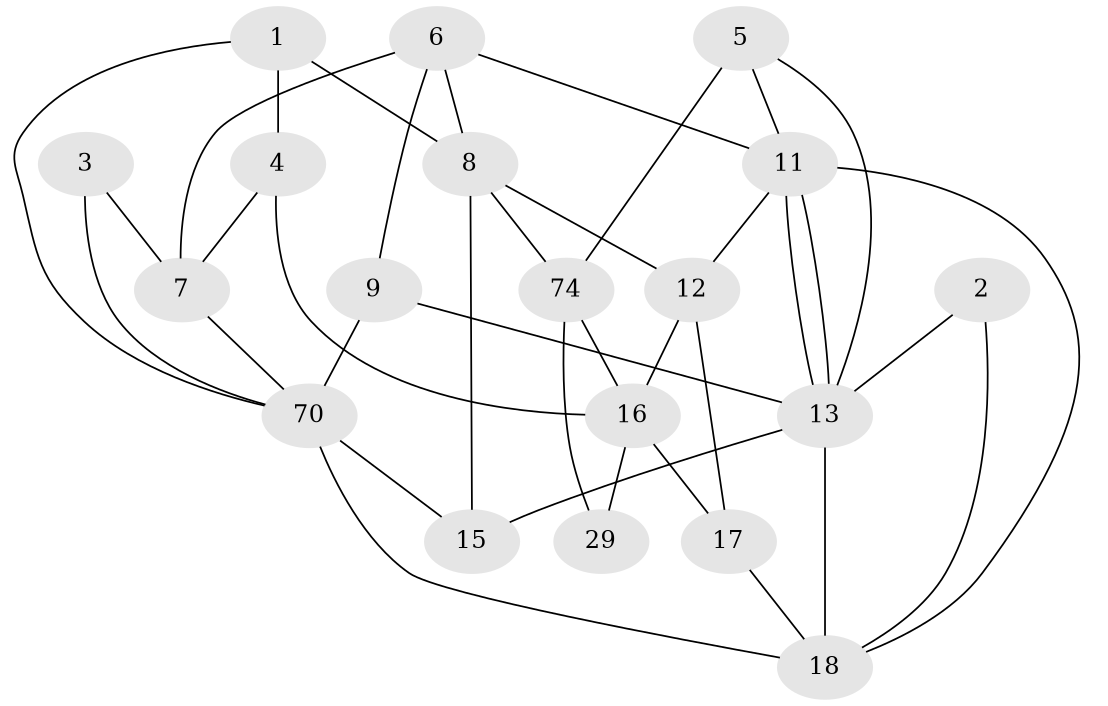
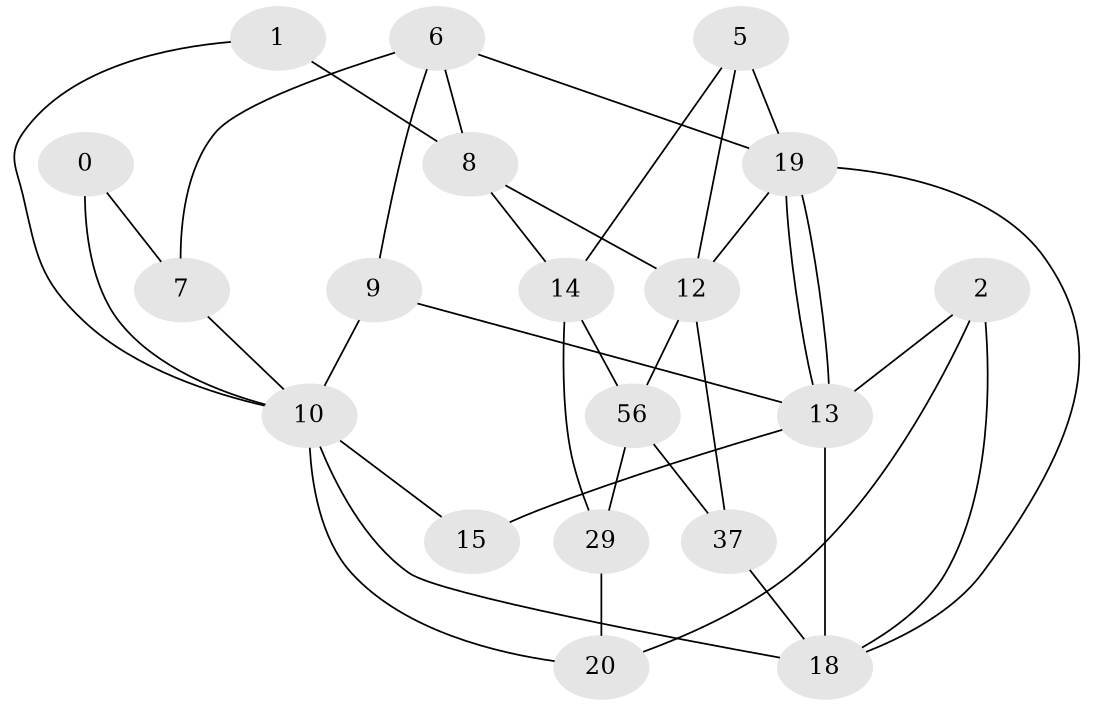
node "3": label "3" -> "0"
node "4": removed
node "11": label "11" -> "19"
edge "5" -- "13": now "5" -- "12"
node "74": label "74" -> "14"
edge "8" -- "15": removed
node "70": label "70" -> "10"
node "16": label "16" -> "56"
node "17": label "17" -> "37"
node "20": added
